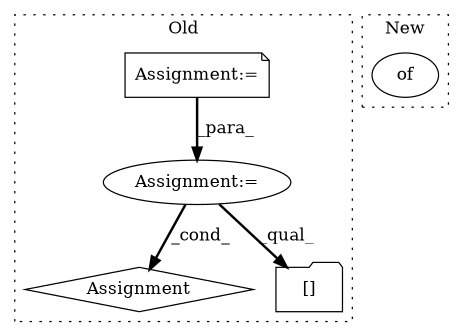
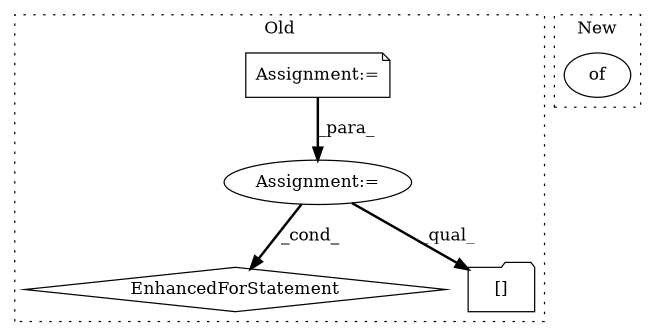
node "Assignment": label "Assignment" -> "EnhancedForStatement"
